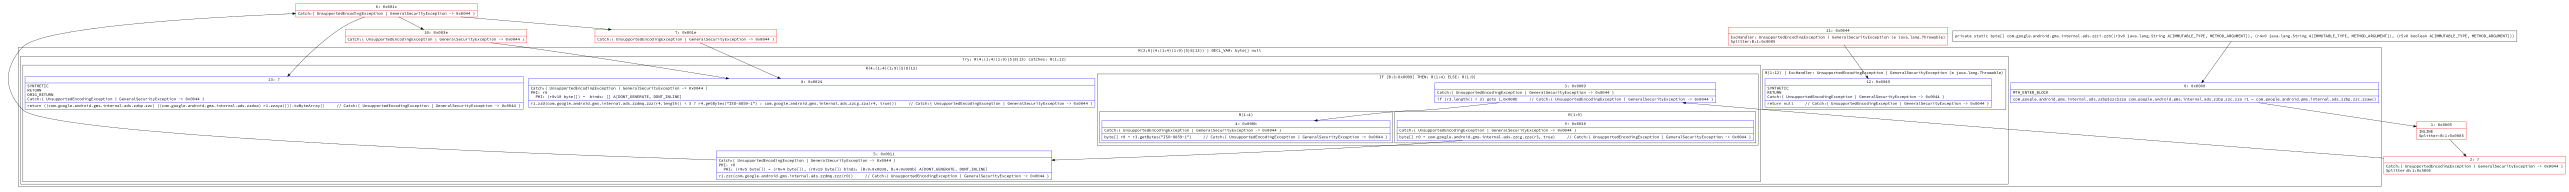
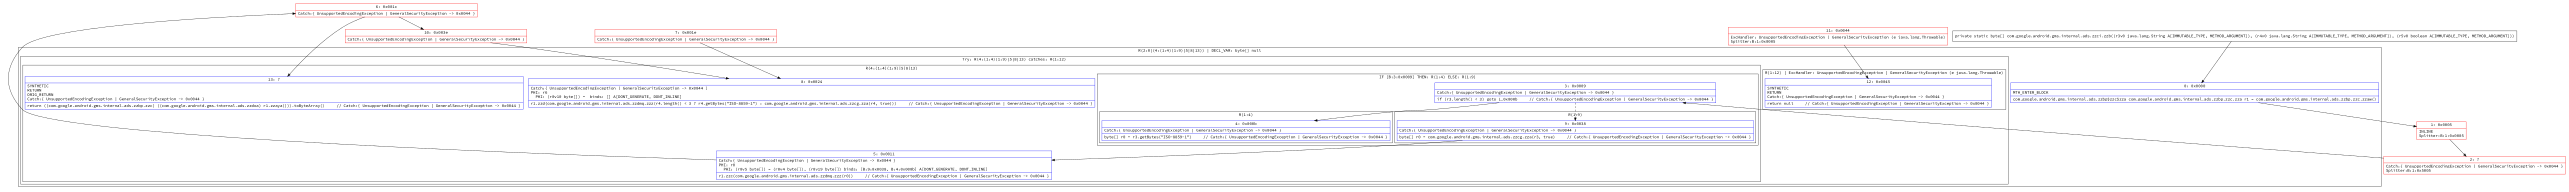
edge "6: 0x001c" -> "7: 0x001e": removed
edge "3: 0x0009" -> "9: 0x0038": added
